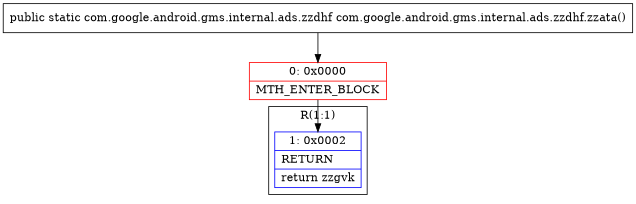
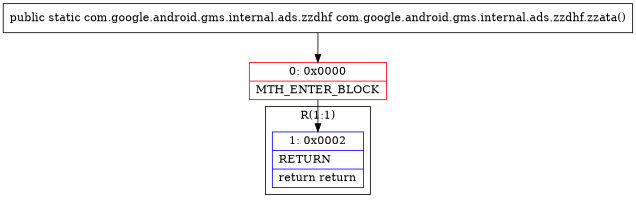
node "1: 0x0002": text "return zzgvk" -> "return return"
